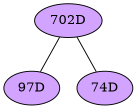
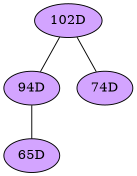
node "702D": label "702D" -> "102D"
node "97D": label "97D" -> "94D"
node "65D": added
